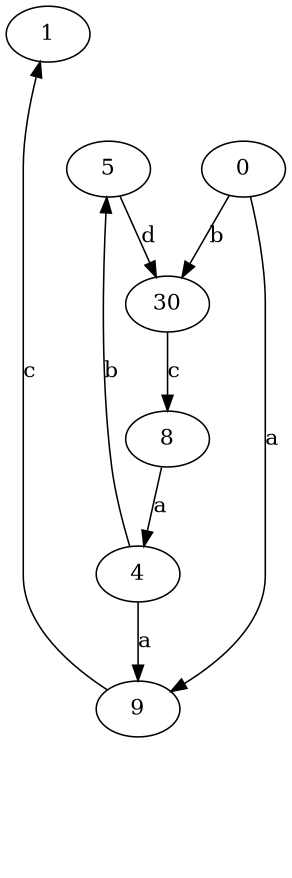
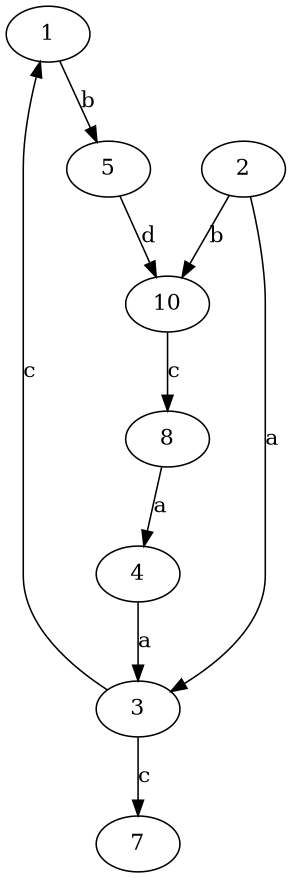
node "0": label "0" -> "2"
node "30": label "30" -> "10"
edge "4" -> "5": now "1" -> "5"
node "9": label "9" -> "3"
node "7": added
